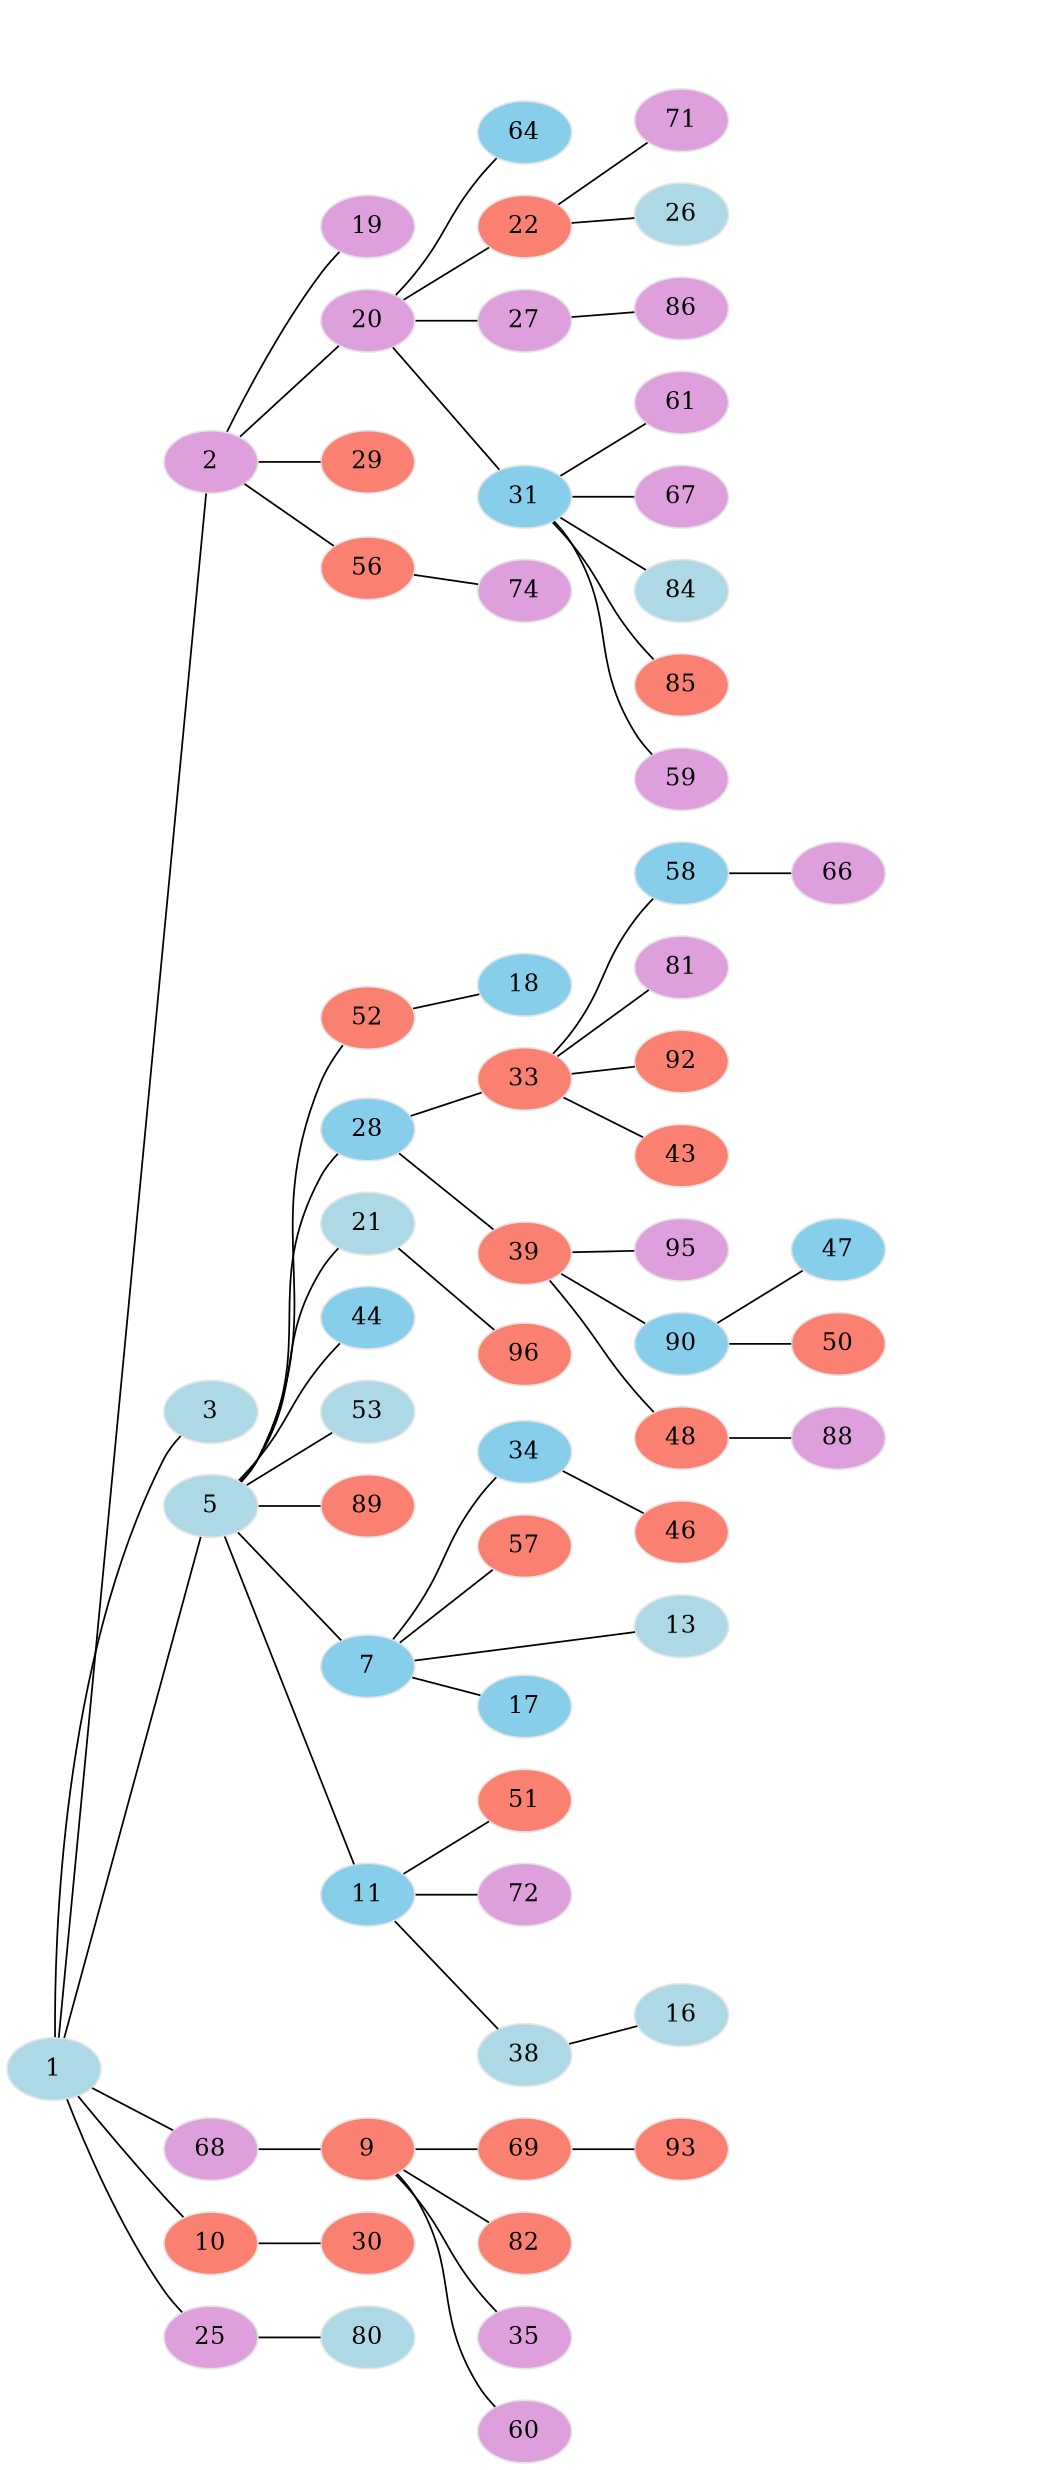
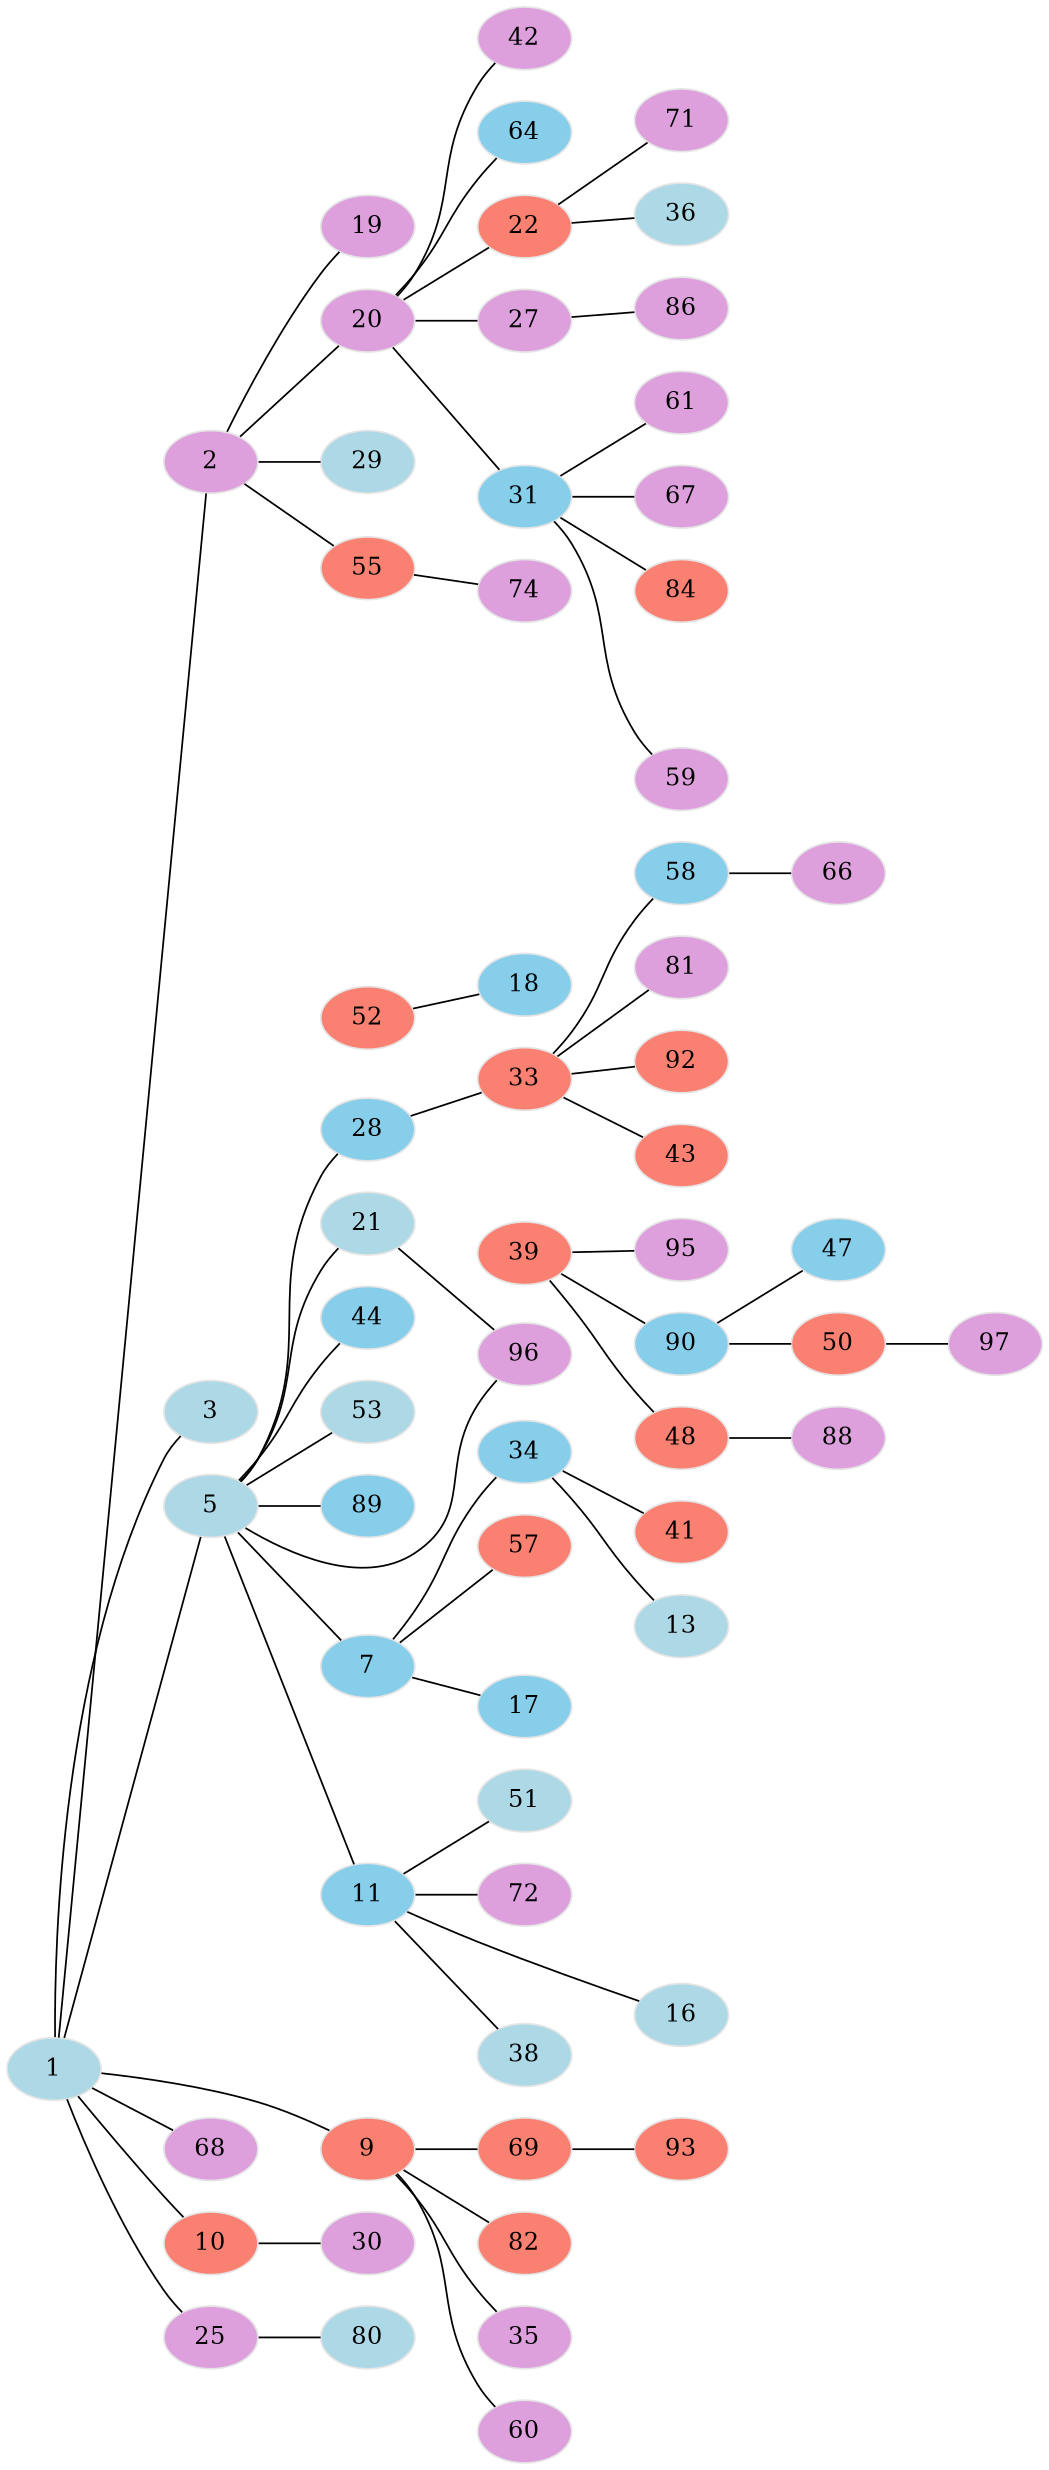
node "42": added
node "26": label "26" -> "36"
node "29": fillcolor salmon -> lightblue
node "56": label "56" -> "55"
node "84": fillcolor lightblue -> salmon
node "85": removed
edge "28" -- "39": removed
edge "52" -- "5": now "96" -- "5"
node "97": added
node "96": fillcolor salmon -> plum
node "89": fillcolor salmon -> skyblue
node "46": label "46" -> "41"
edge "13" -- "7": now "13" -- "34"
node "51": fillcolor salmon -> lightblue
edge "16" -- "38": now "16" -- "11"
edge "68" -- "9": now "1" -- "9"
node "30": fillcolor salmon -> plum
